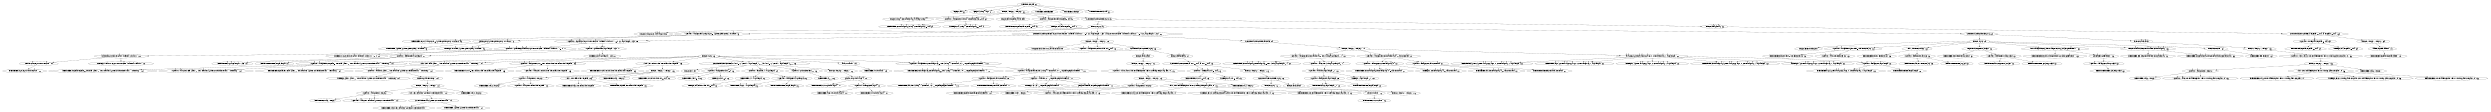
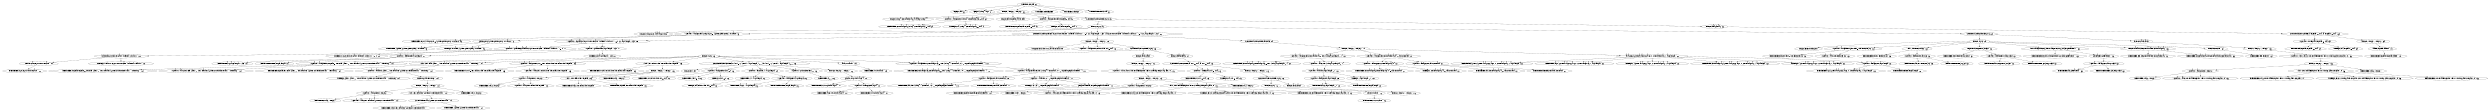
node "(IDENTIFIER,this,getBaseDir())": added
